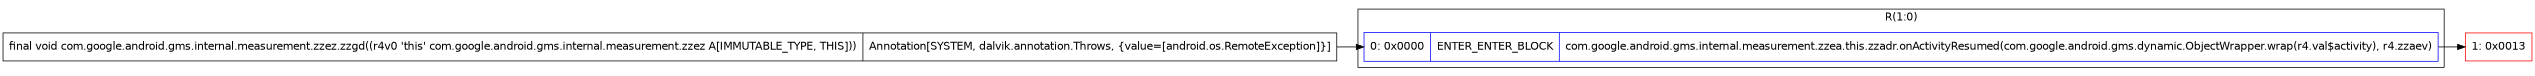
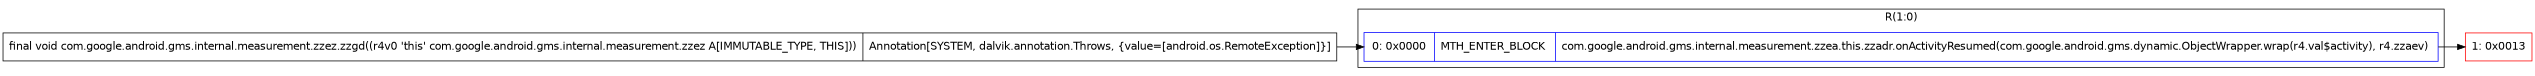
node "0: 0x0000": text "ENTER_ENTER_BLOCK" -> "MTH_ENTER_BLOCK"
